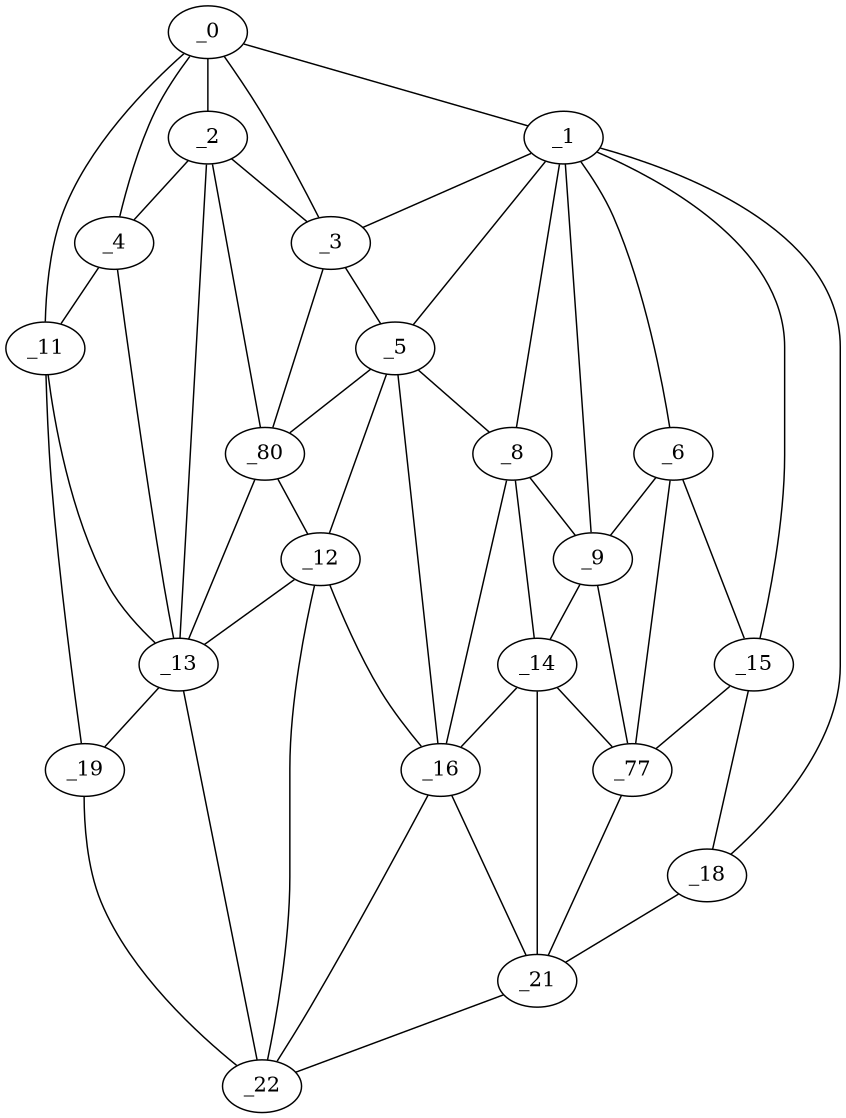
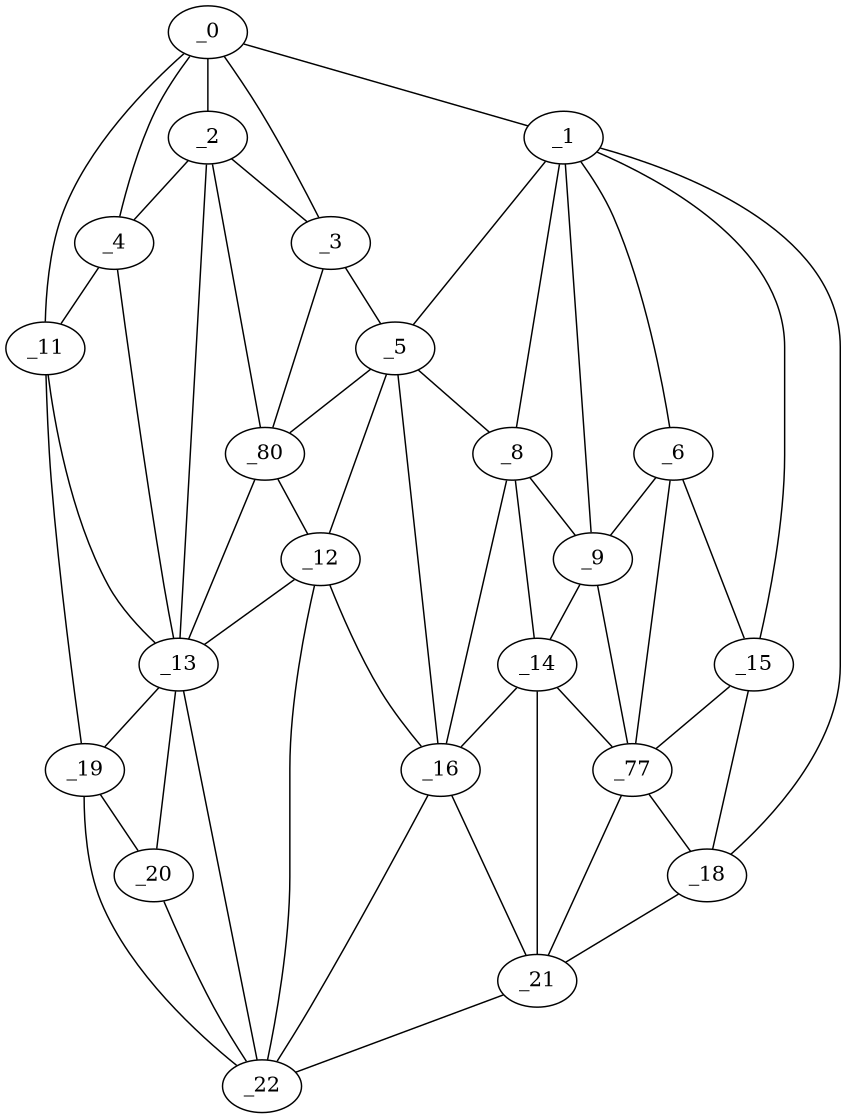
edge "_1" -- "_3": removed
edge "_77" -- "_18": added
node "_20": added
